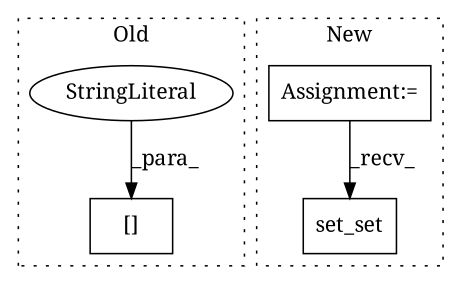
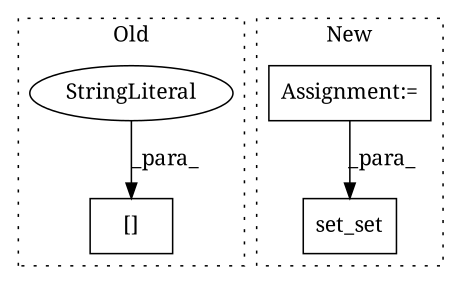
edge "Assignment:=" -> "set_set": label "_recv_" -> "_para_"
